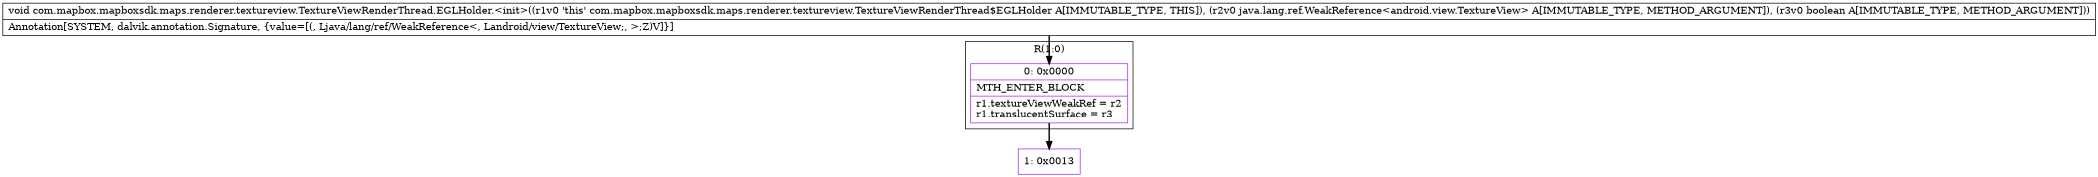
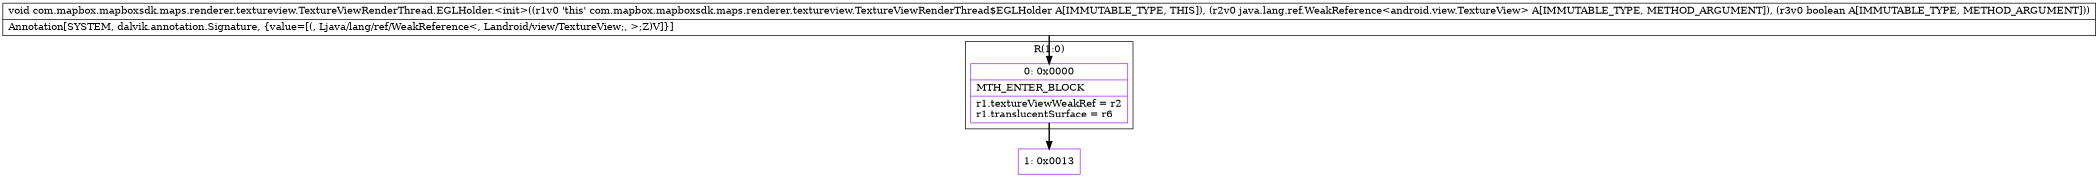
node "0: 0x0000": text "r1.translucentSurface = r3" -> "r1.translucentSurface = r6"
